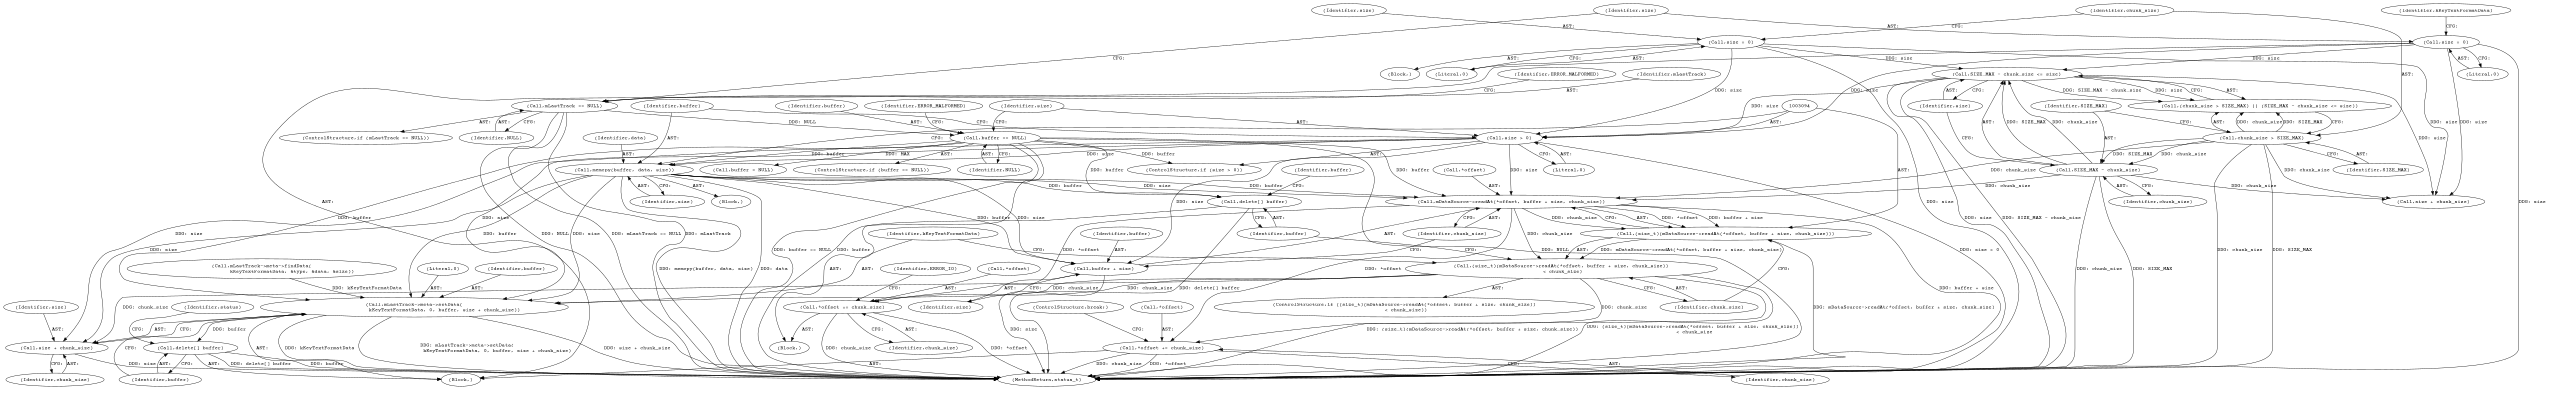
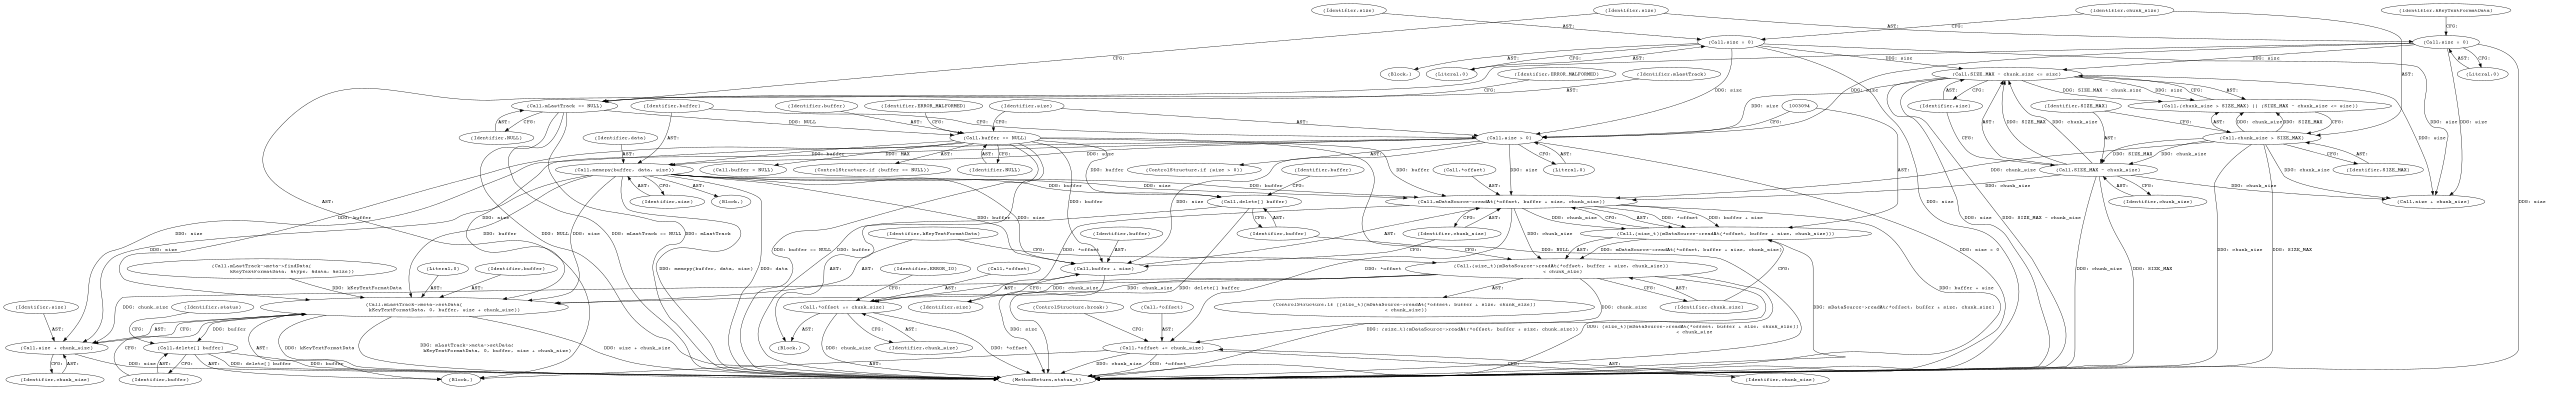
edge "1003094" -> "(Call,size > 0)": label "AST: " -> "CFG: "
edge "1003094" -> "(Call,memcpy(buffer, data, size))": removed, label "CFG:"
node "(ControlStructure,if (mLastTrack == NULL))": removed
edge "(Call,buffer == NULL)" -> "(ControlStructure,if (size > 0))": now "(Call,buffer == NULL)" -> "(Call,buffer + size)"
